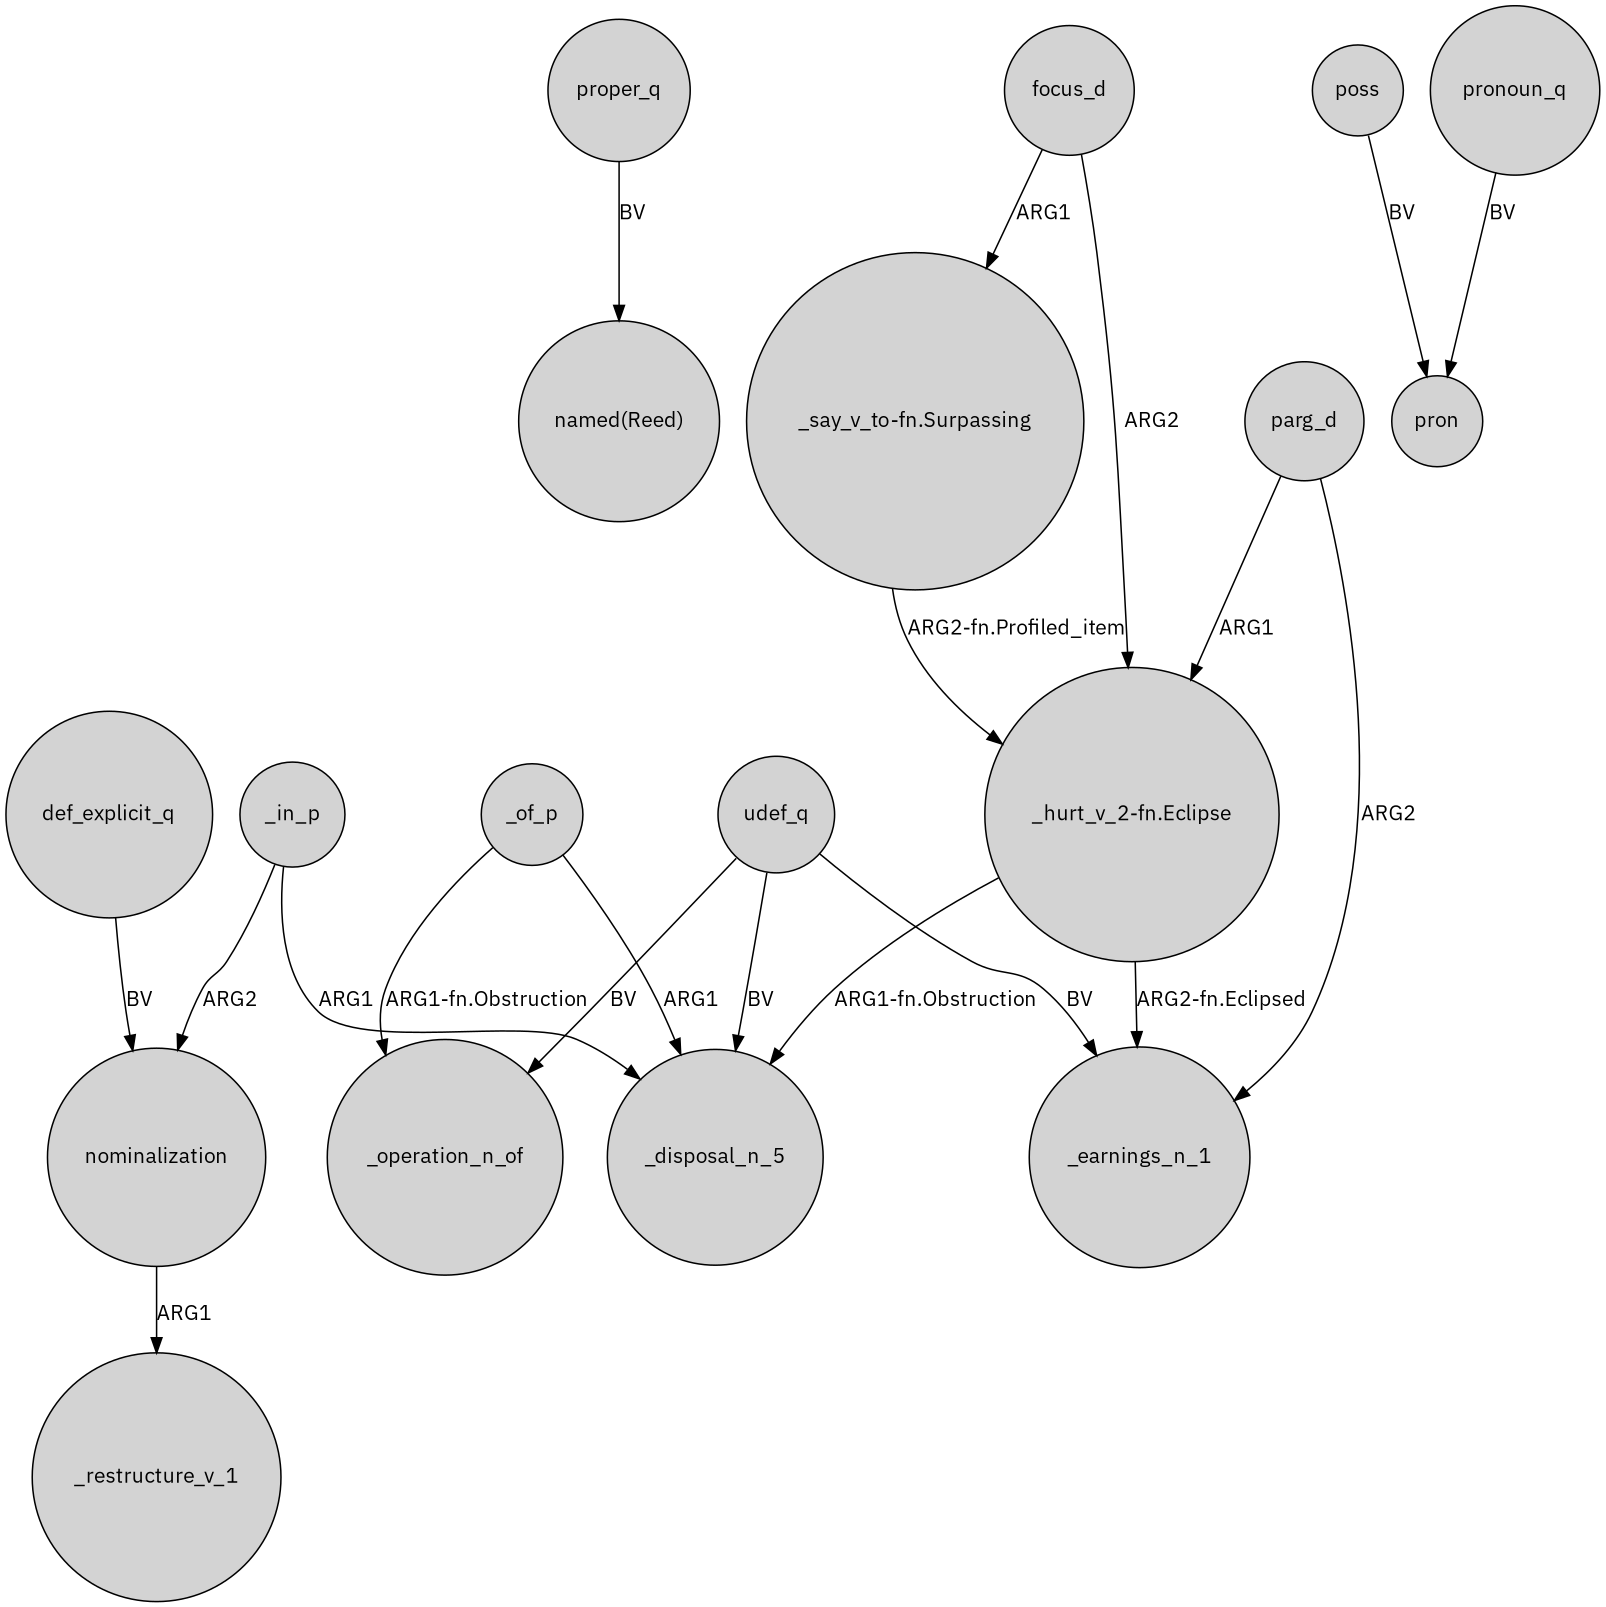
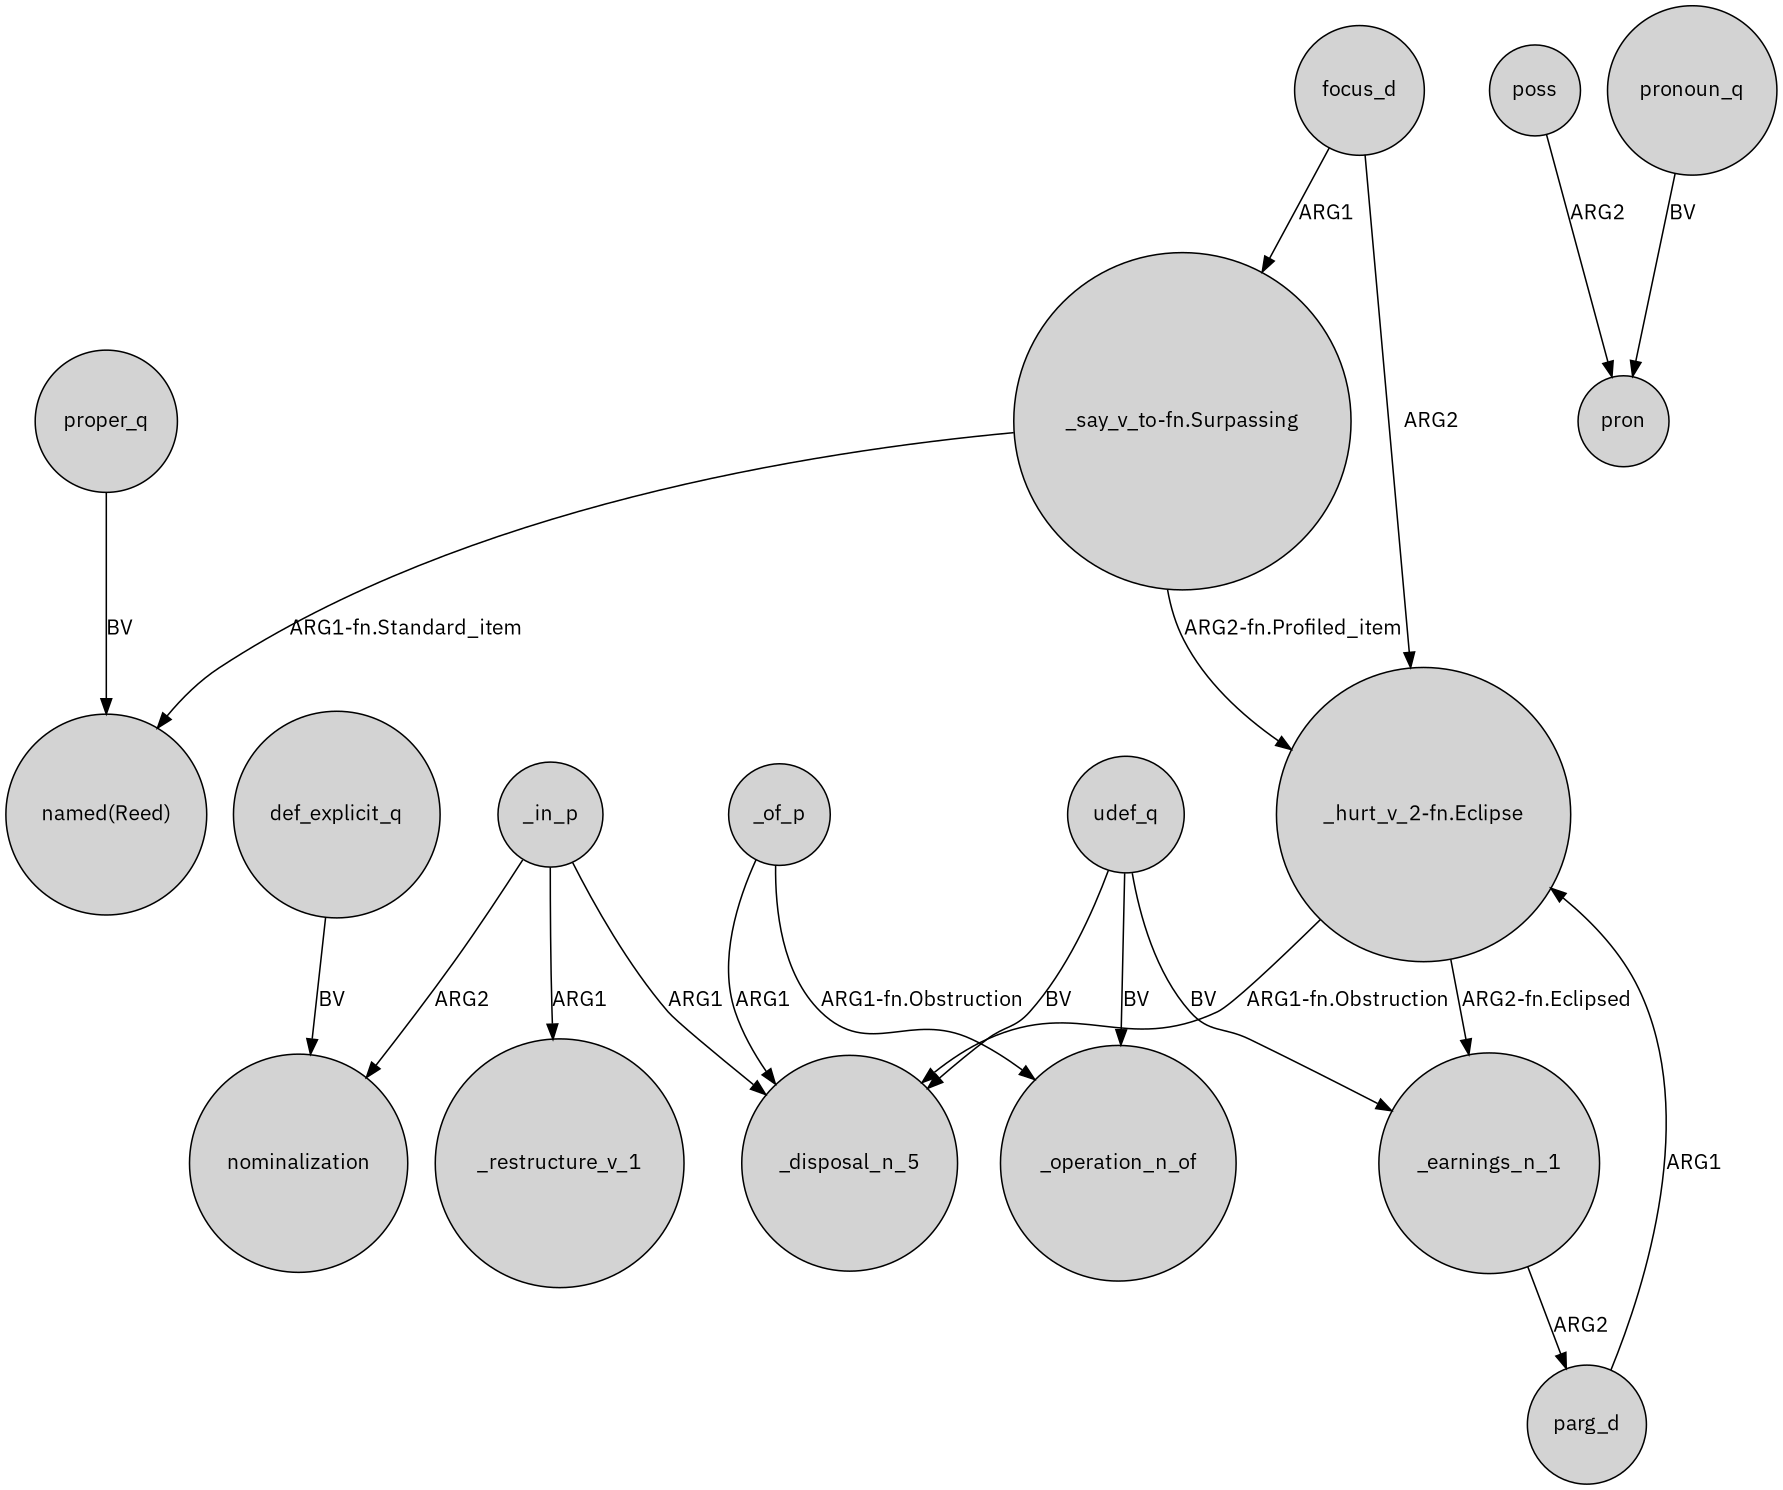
edge "poss" -> "pron": label "BV" -> "ARG2"
edge "_say_v_to-fn.Surpassing" -> "named(Reed)": added, label "ARG1-fn.Standard_item"
edge "parg_d" -> "_earnings_n_1": reversed
edge "nominalization" -> "_restructure_v_1": now "_in_p" -> "_restructure_v_1"
